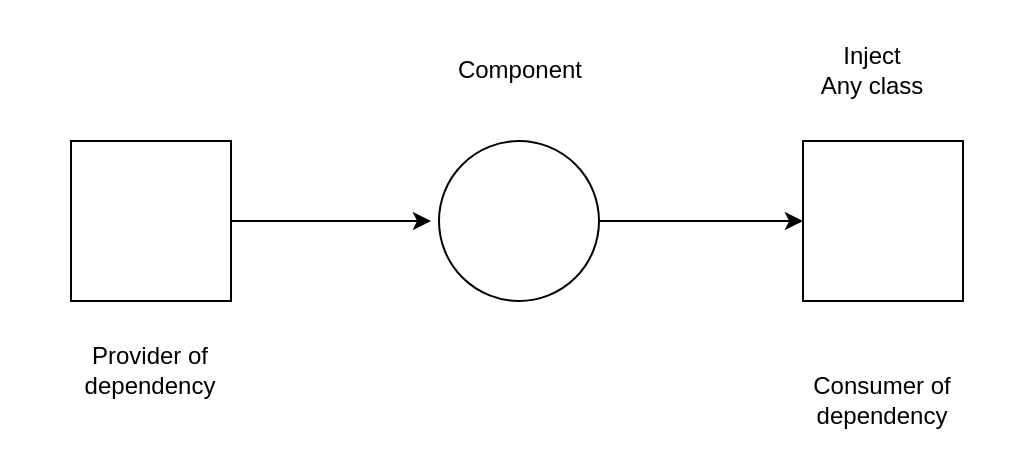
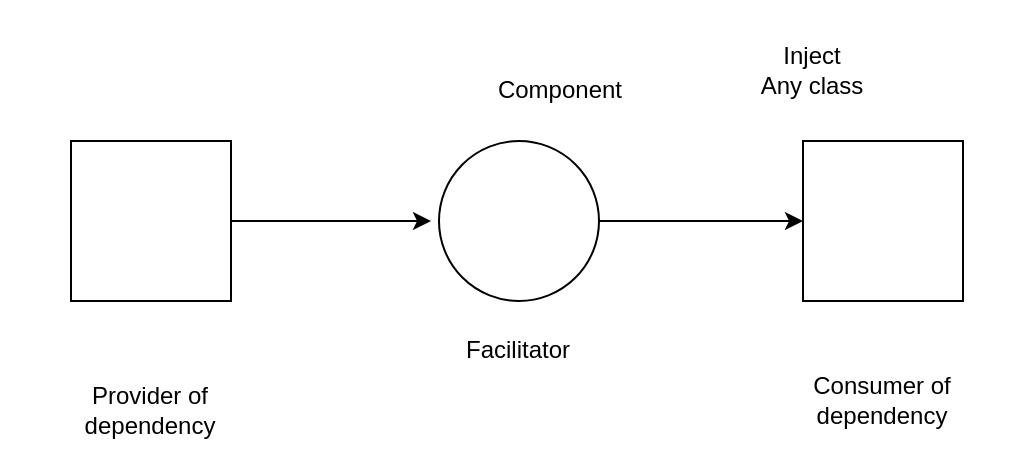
node "Component": moved (521, 71) -> (561, 91)
node "Inject Any class": moved (873, 71) -> (813, 71)
node "Facilitator": added
node "Provider of dependency": moved (151, 371) -> (151, 411)
